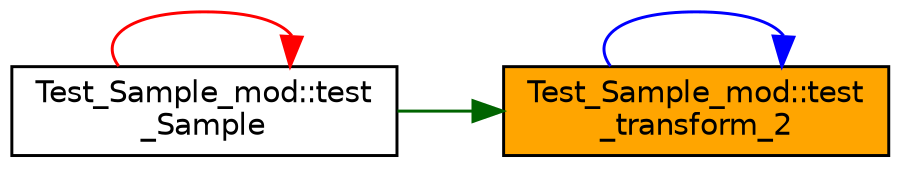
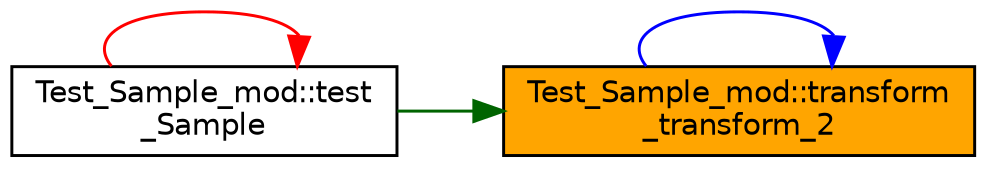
node "Test_Sample_mod::test _transform_2": label "Test_Sample_mod::test _transform_2" -> "Test_Sample_mod::transform _transform_2"
